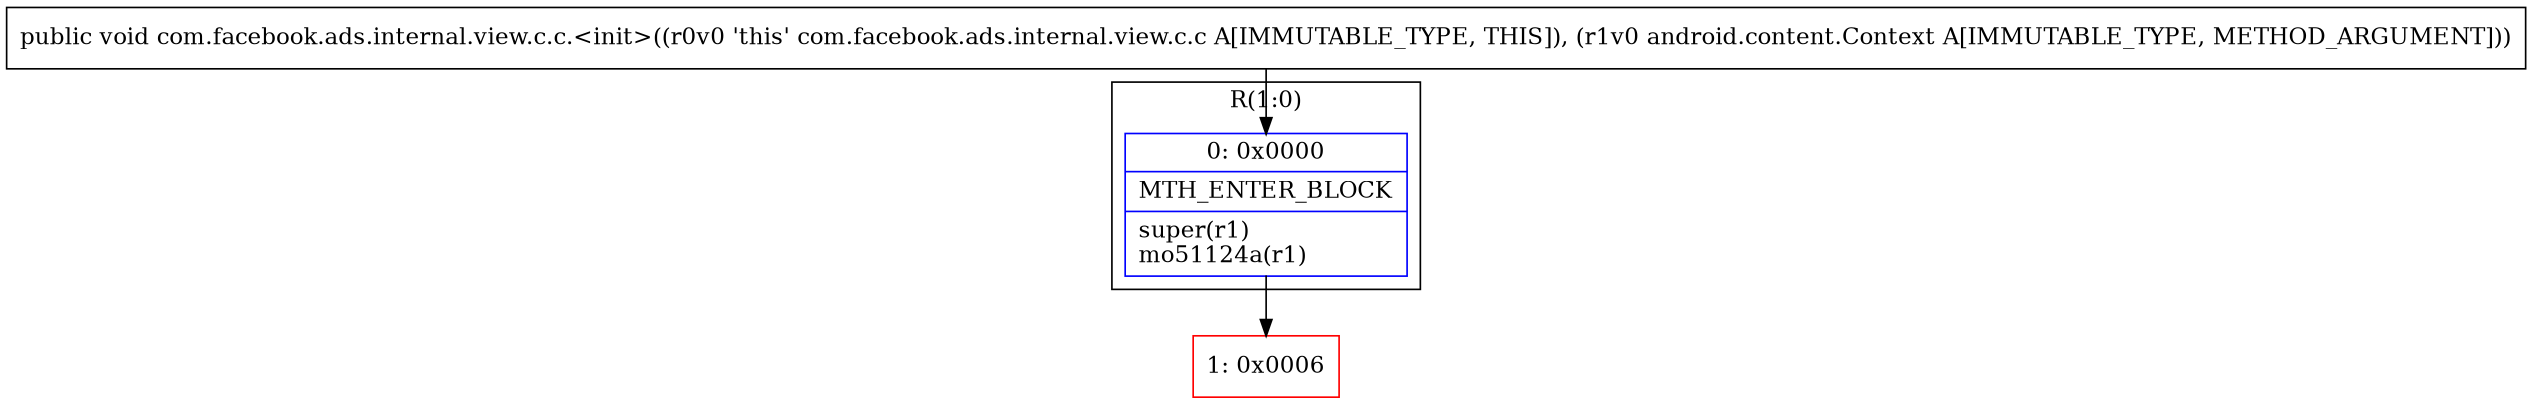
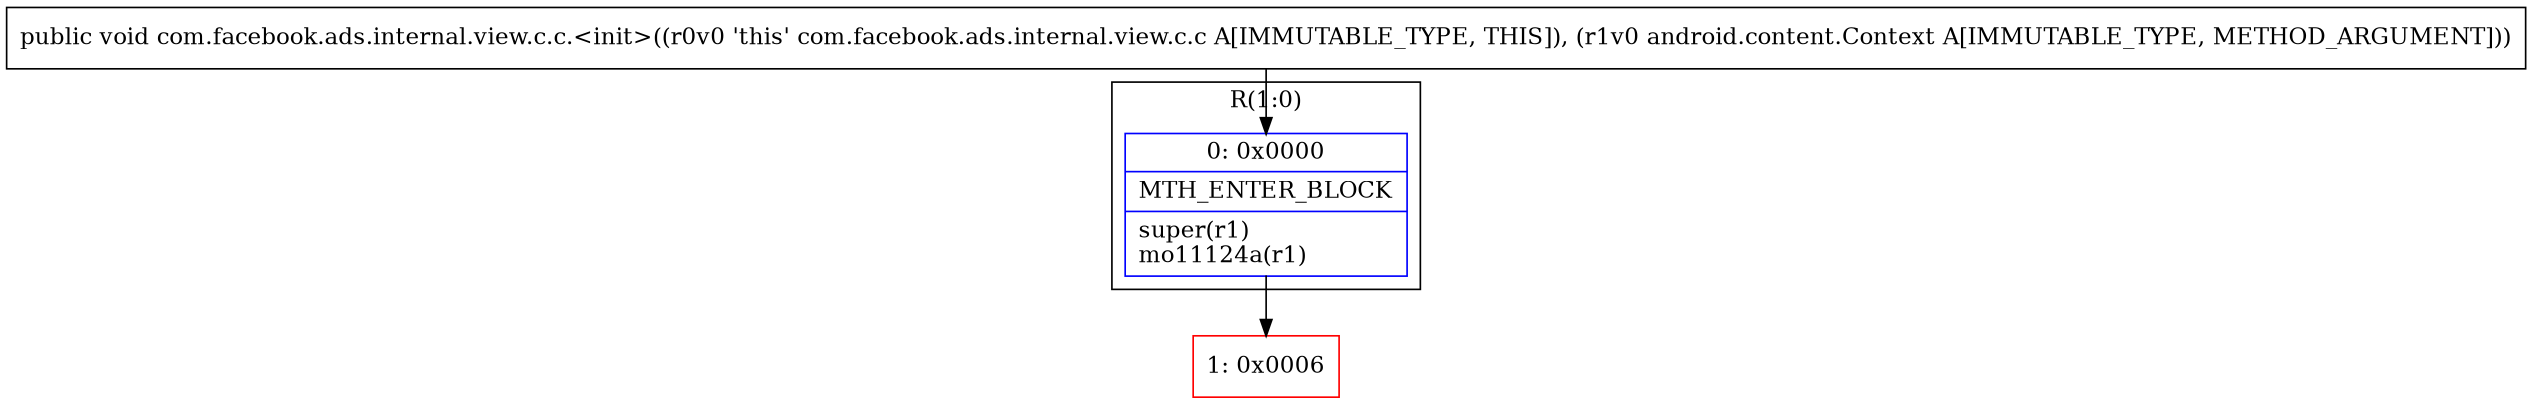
node "0: 0x0000": text "mo51124a(r1)" -> "mo11124a(r1)"
